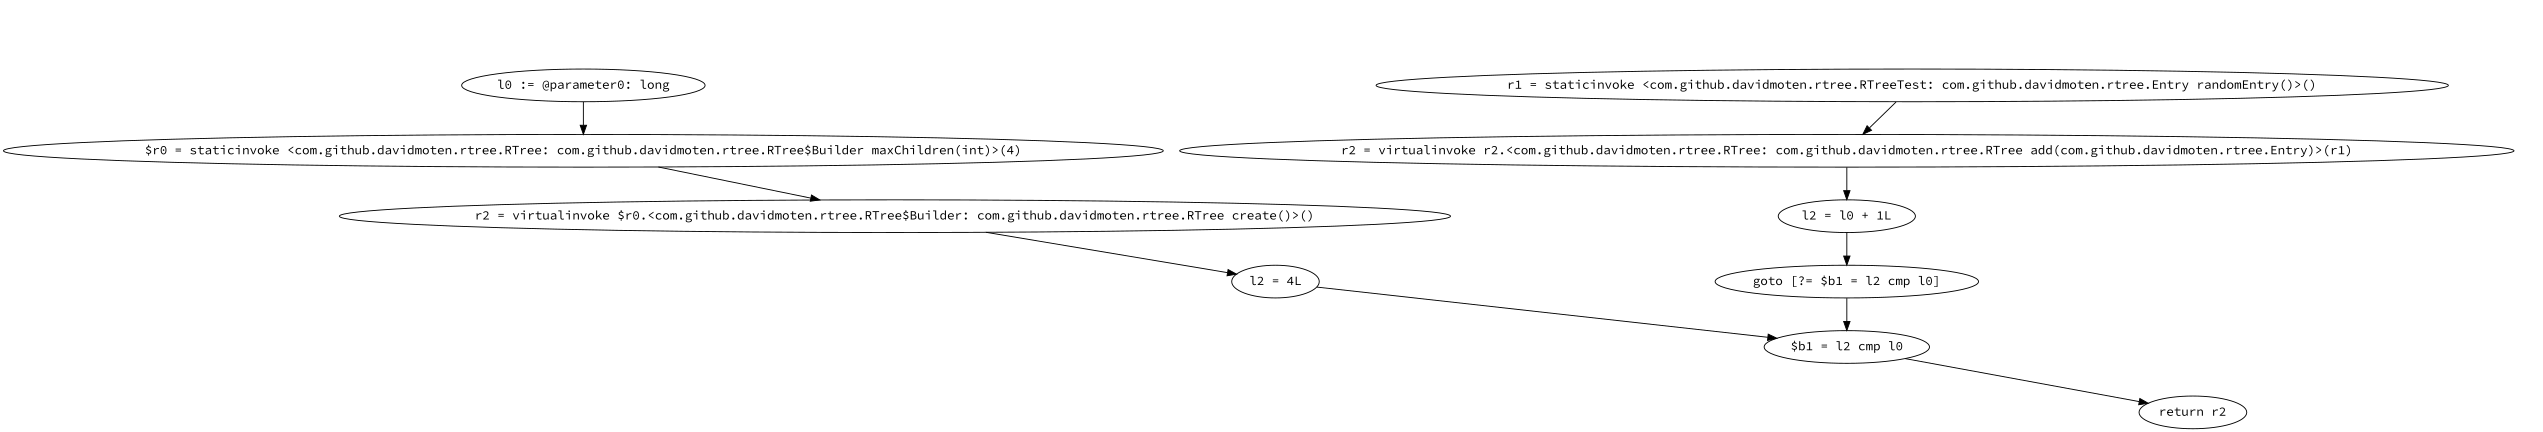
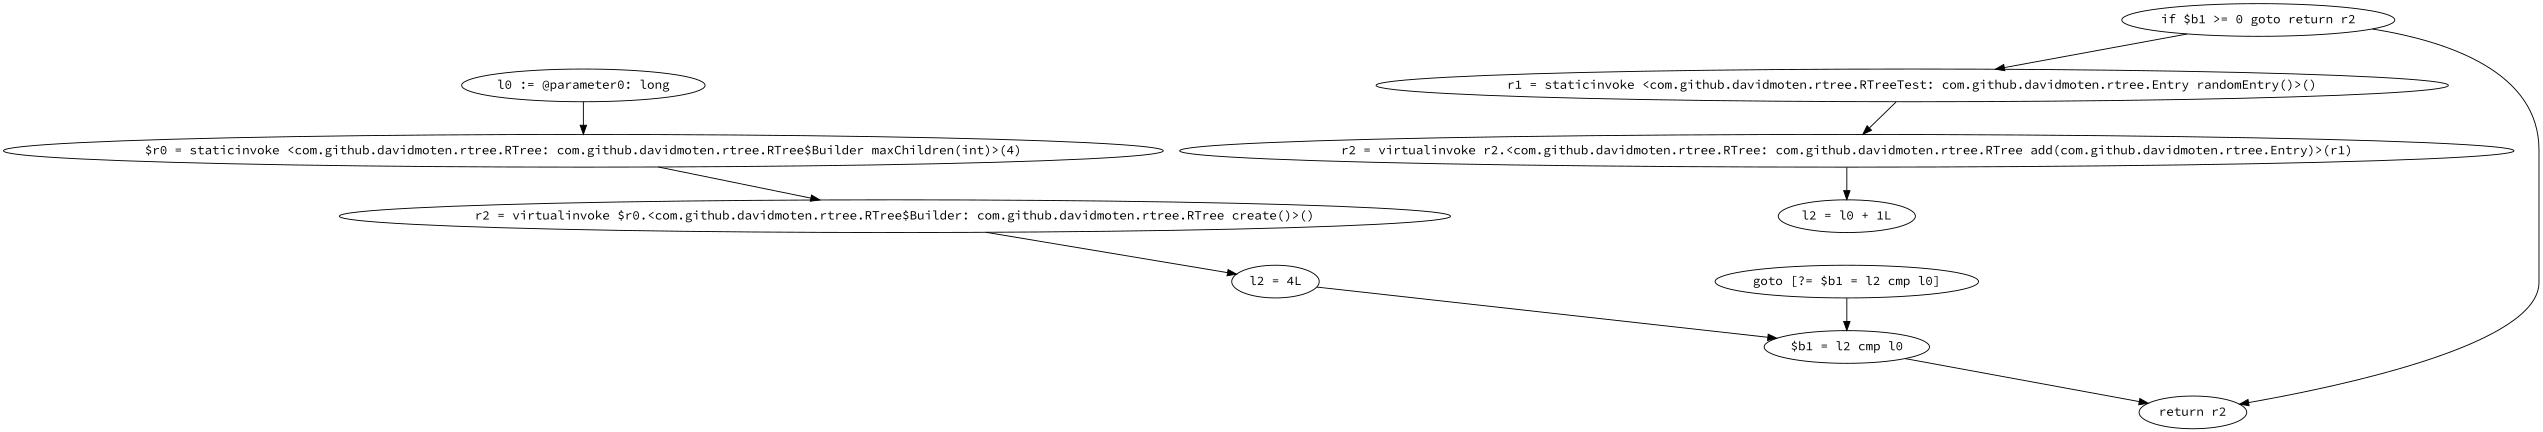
node "if $b1 >= 0 goto return r2": added
edge "l2 = l0 + 1L" -> "goto [?= $b1 = l2 cmp l0]": removed
